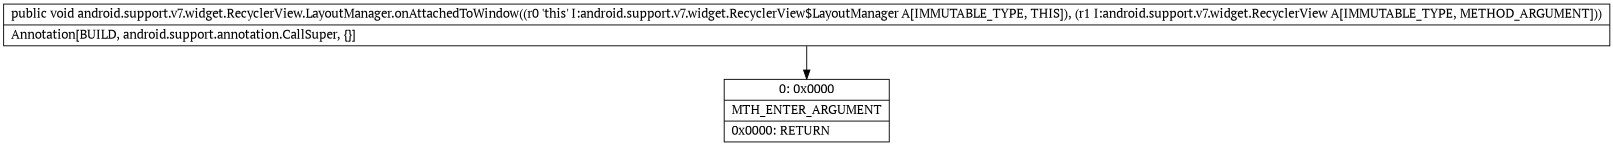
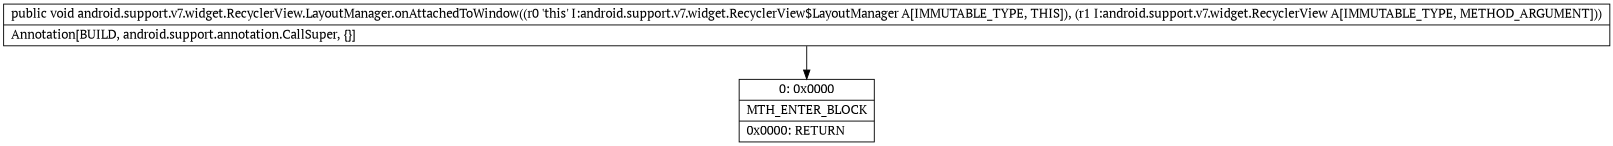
node "0: 0x0000": text "MTH_ENTER_ARGUMENT" -> "MTH_ENTER_BLOCK"
